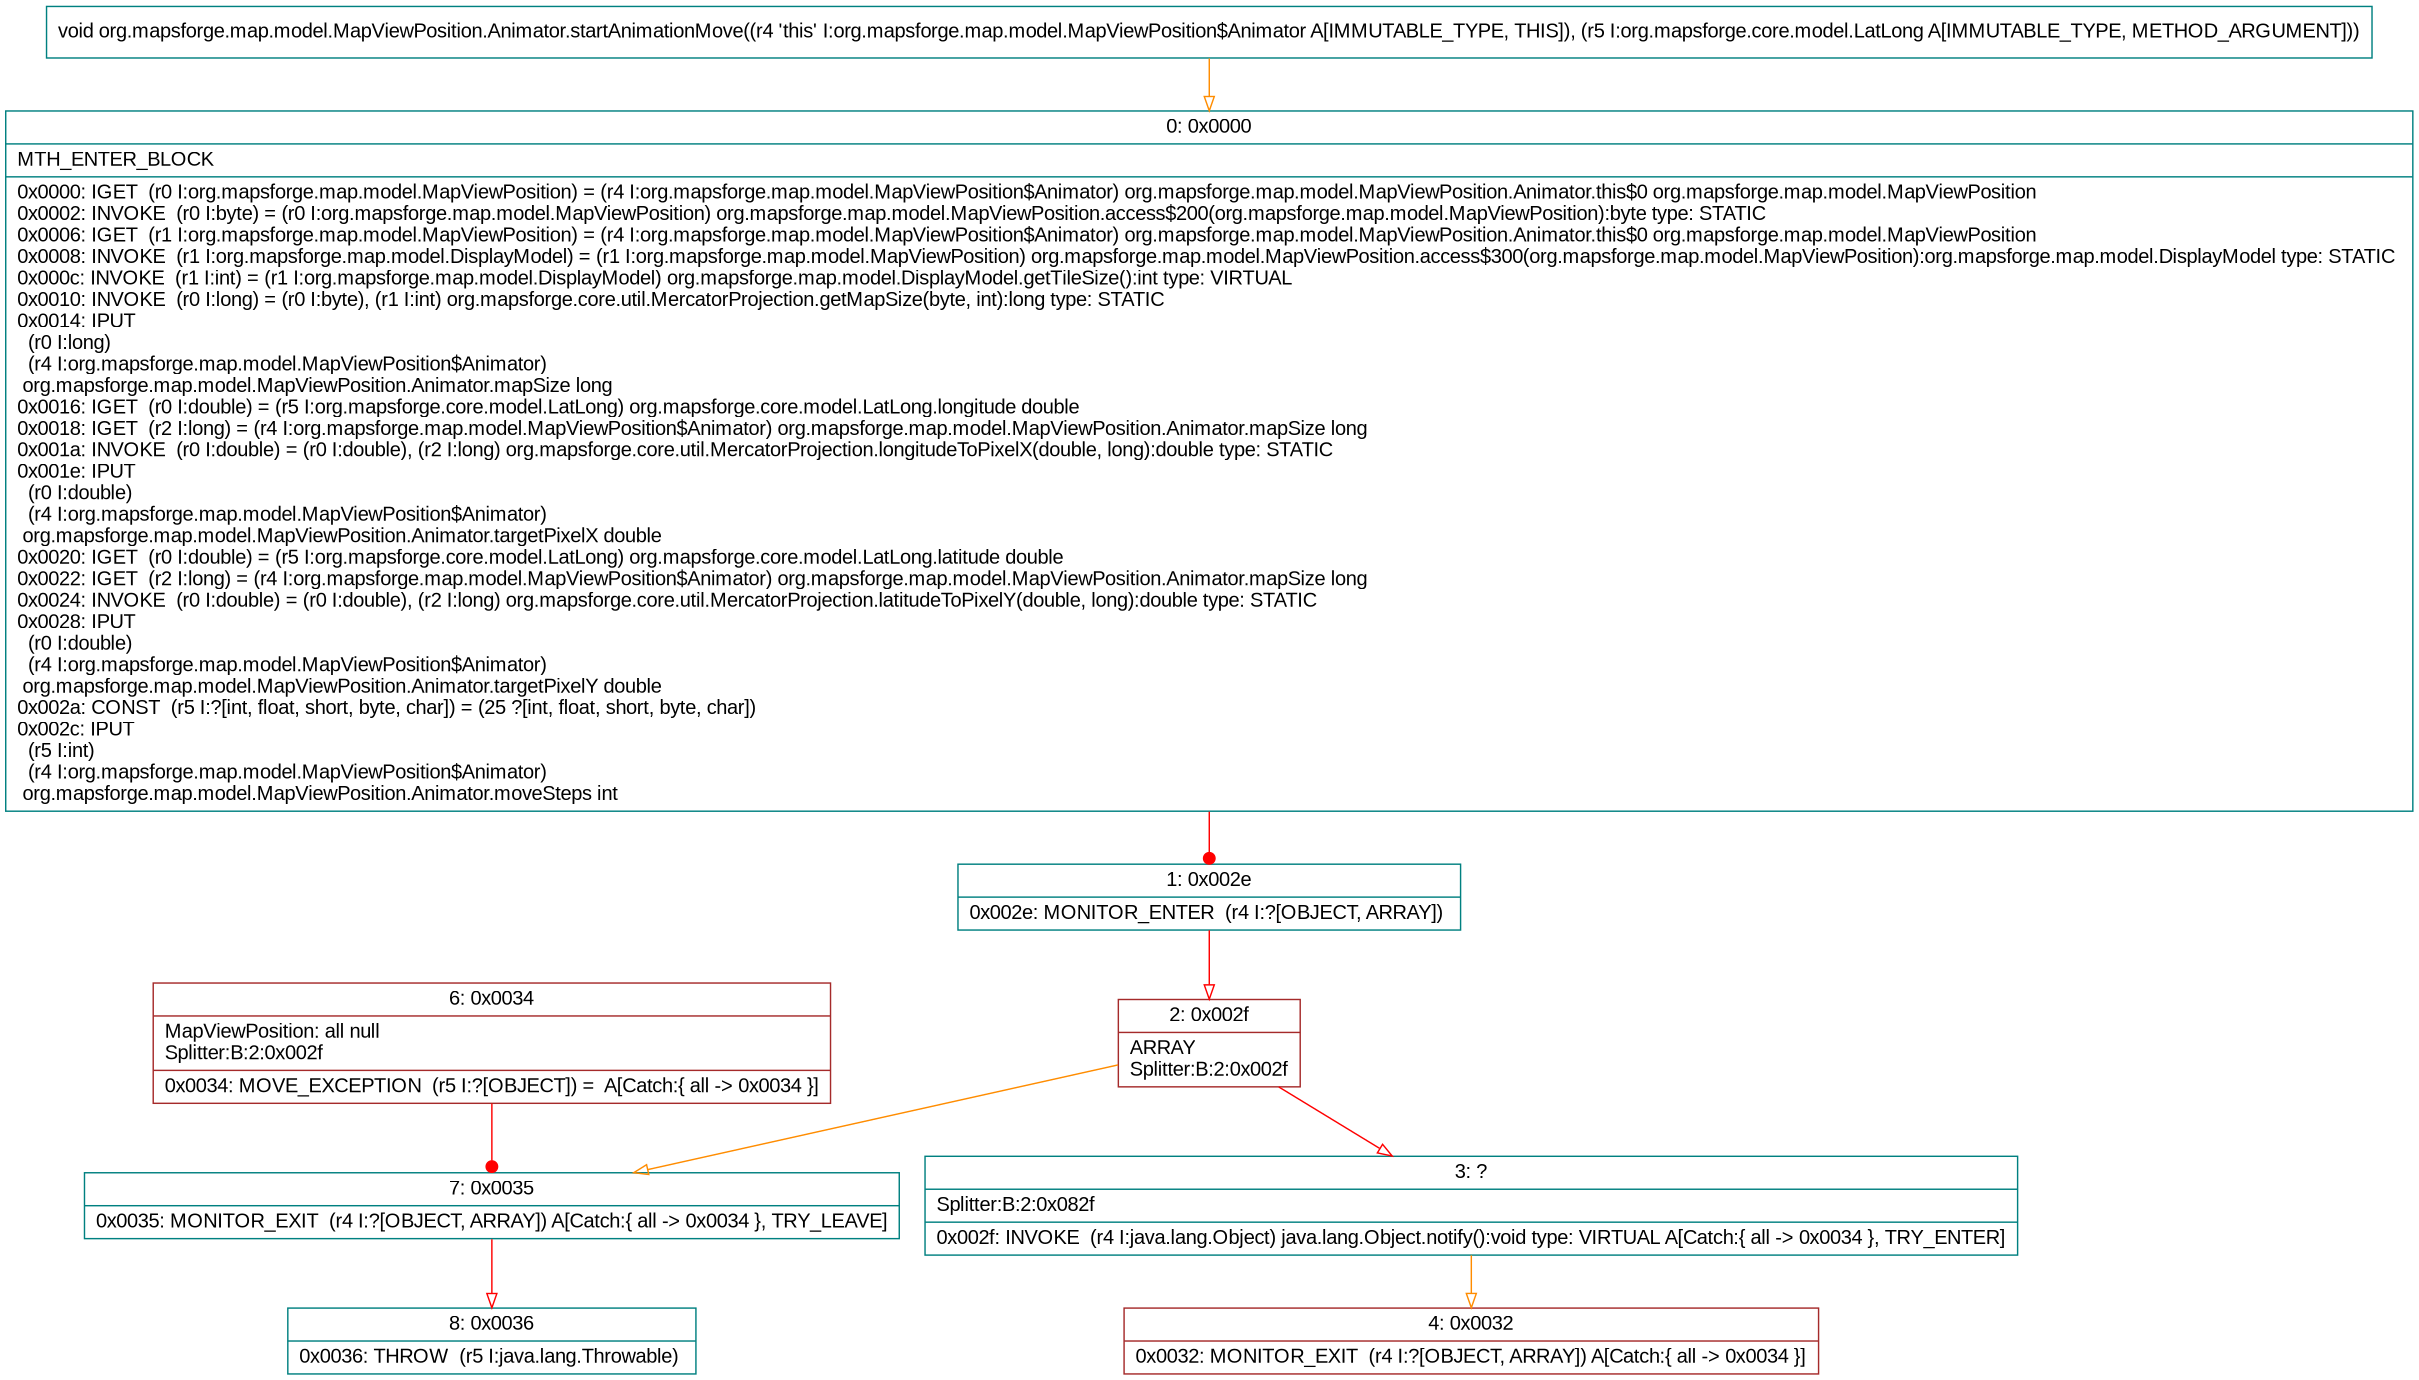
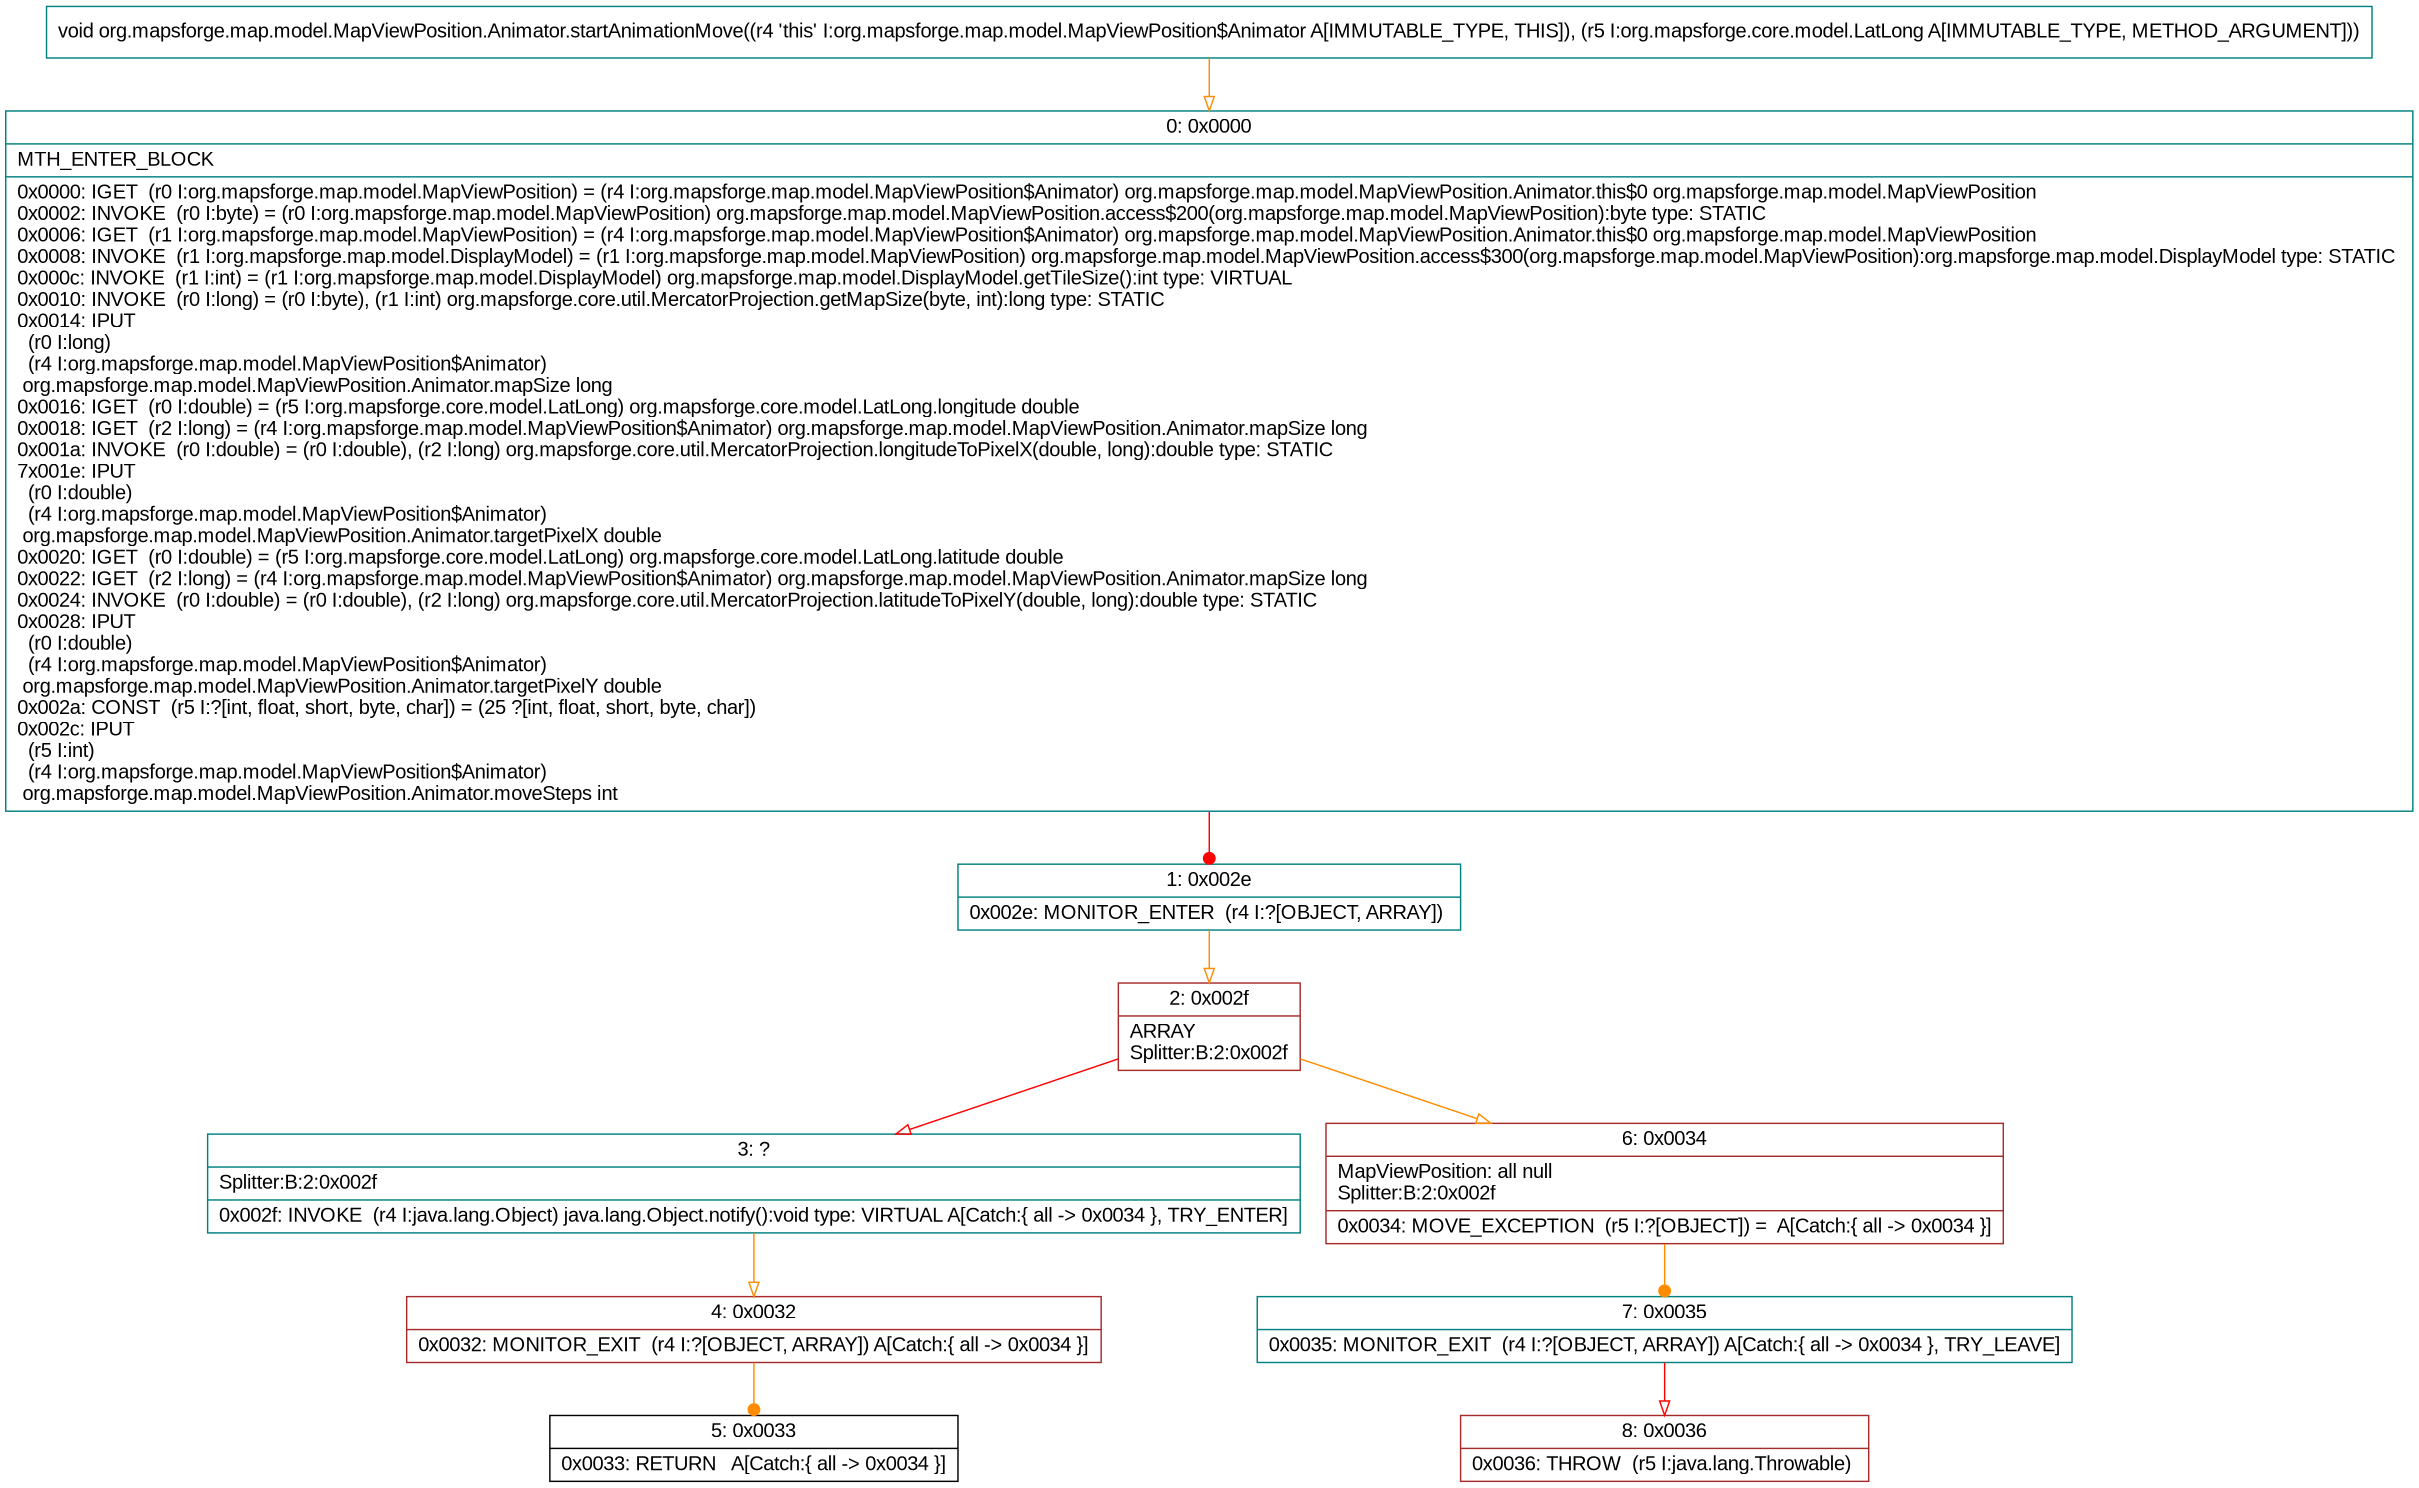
node "0: 0x0000": text "0x001e: IPUT" -> "7x001e: IPUT"
edge "1: 0x002e" -> "2: 0x002f": color red -> darkorange
edge "2: 0x002f" -> "7: 0x0035": now "2: 0x002f" -> "6: 0x0034"
edge "6: 0x0034" -> "7: 0x0035": color red -> darkorange
node "3: ?": text "Splitter:B:2:0x082f" -> "Splitter:B:2:0x002f"
node "8: 0x0036": color teal -> brown
node "5: 0x0033": added
